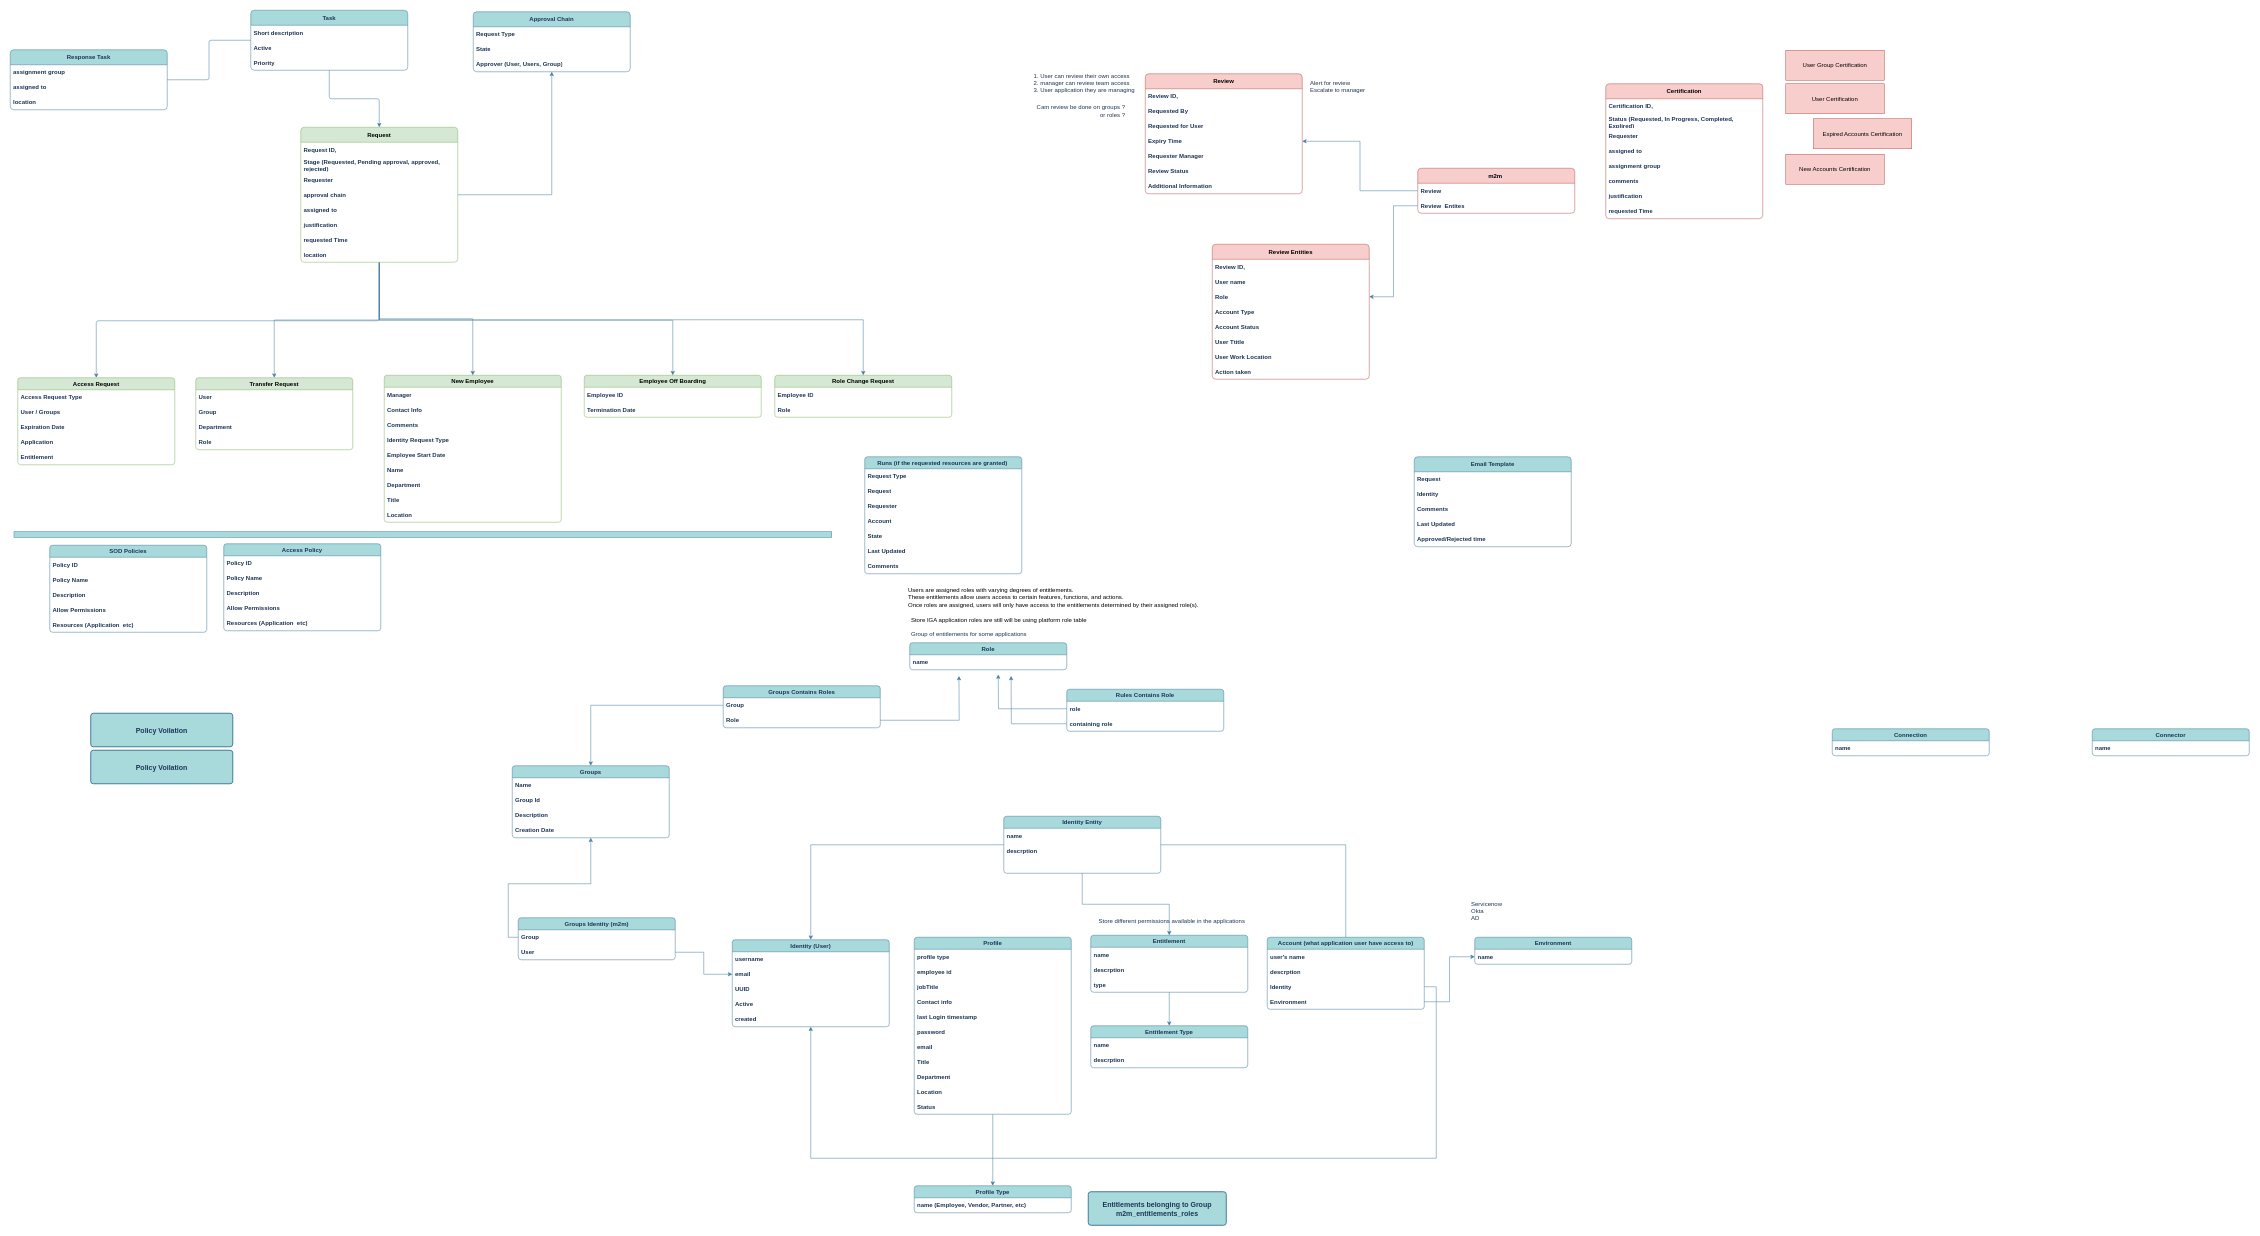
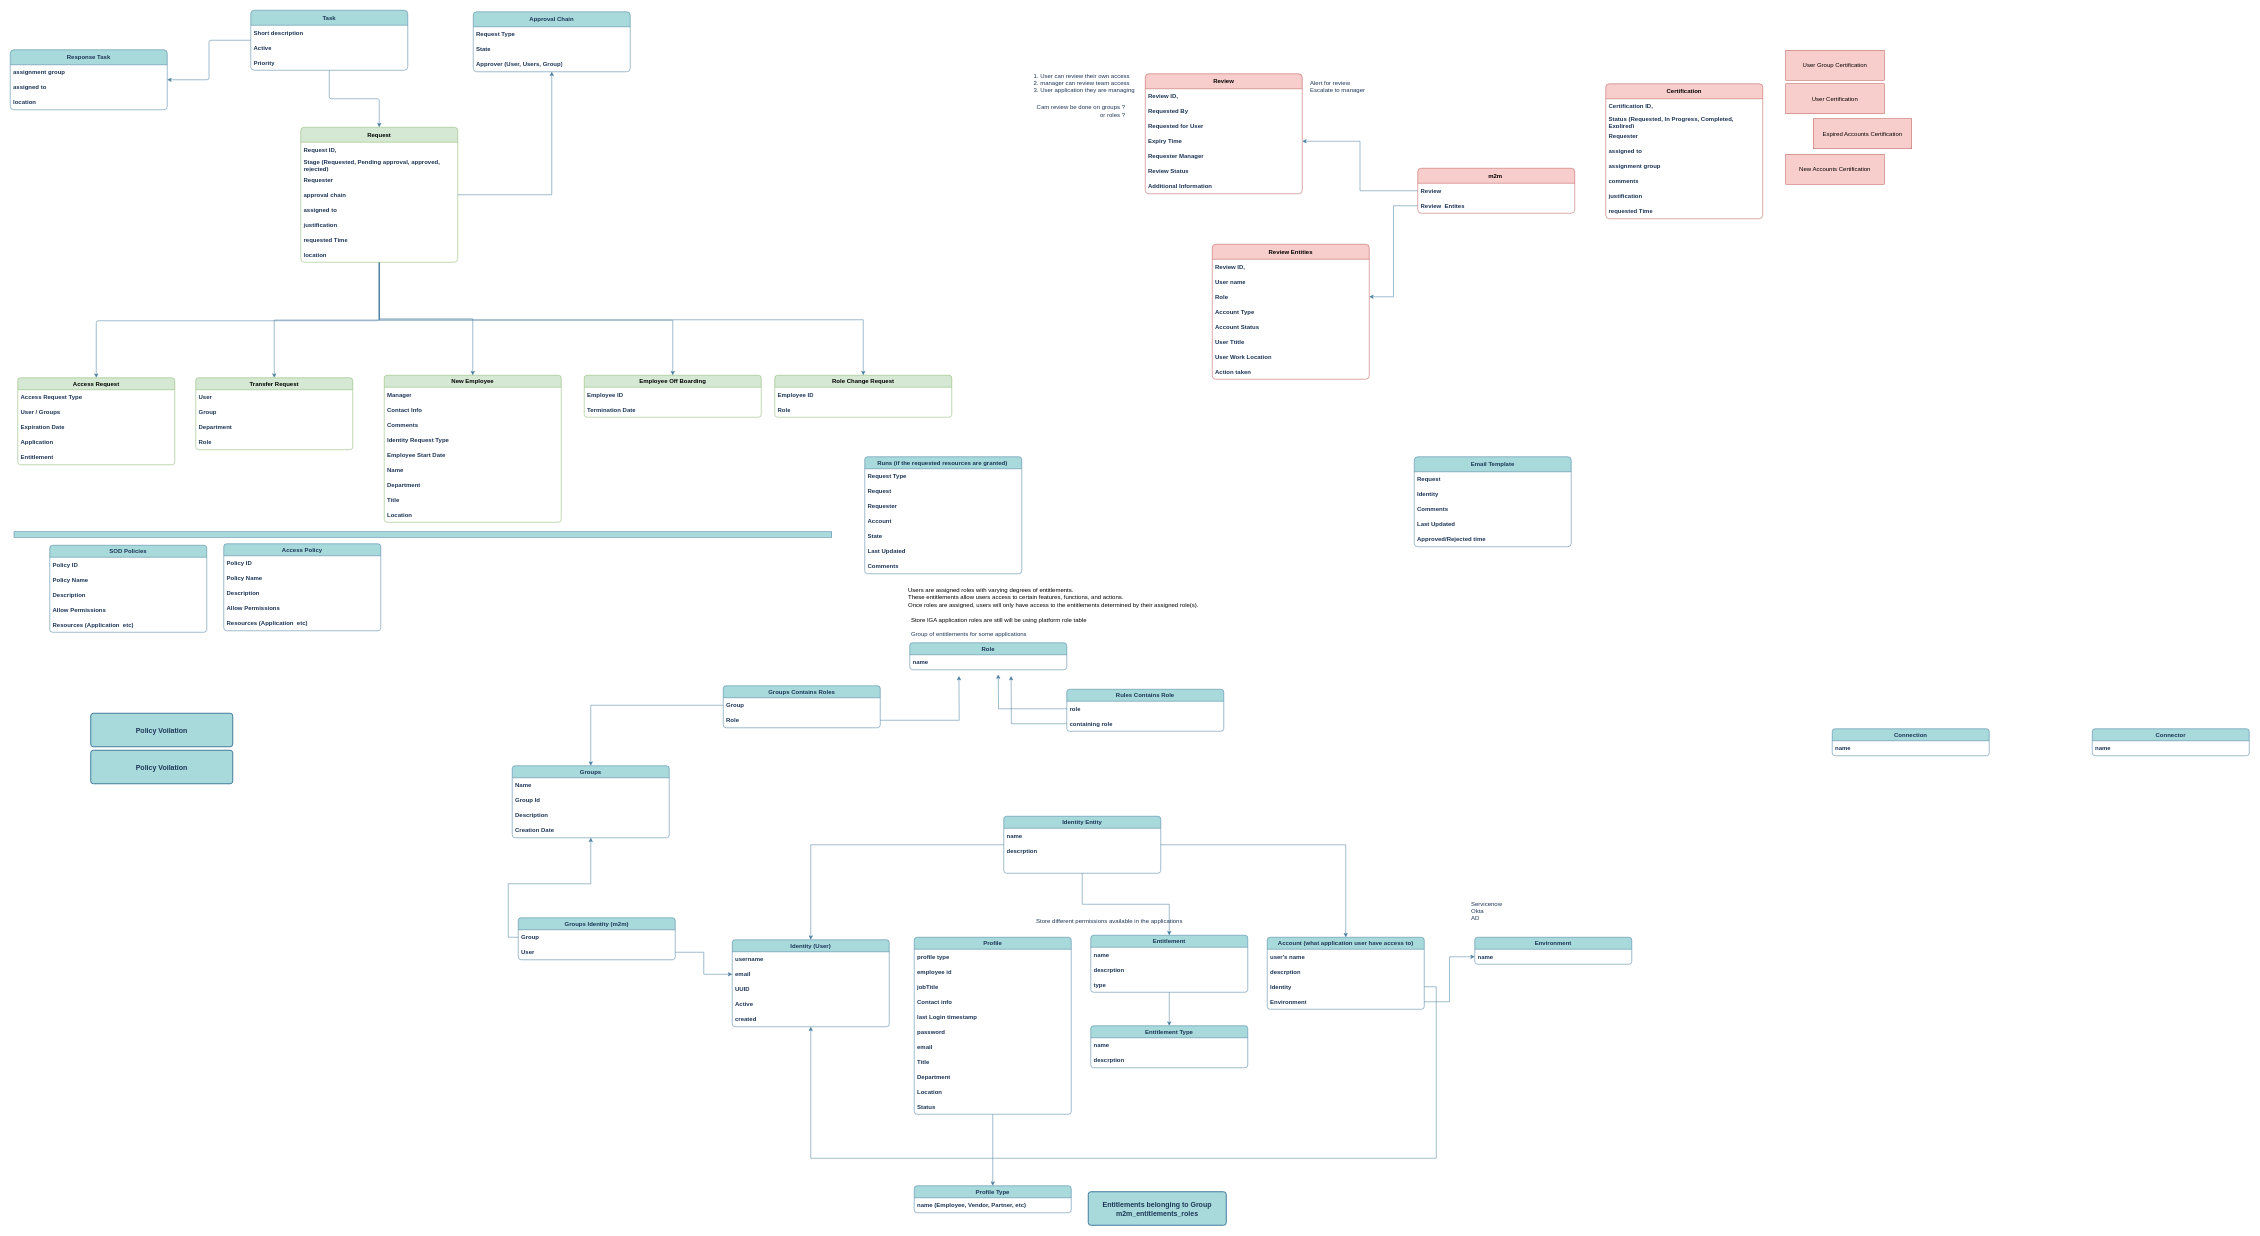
edge "Task" -- "Response Task": arrowhead none -> classic
node "Store different permissions available in the applications": moved (1172, 921) -> (1109, 921)
edge "Identity Entity" -- "Account (what application user have access to)": arrowhead none -> classic
